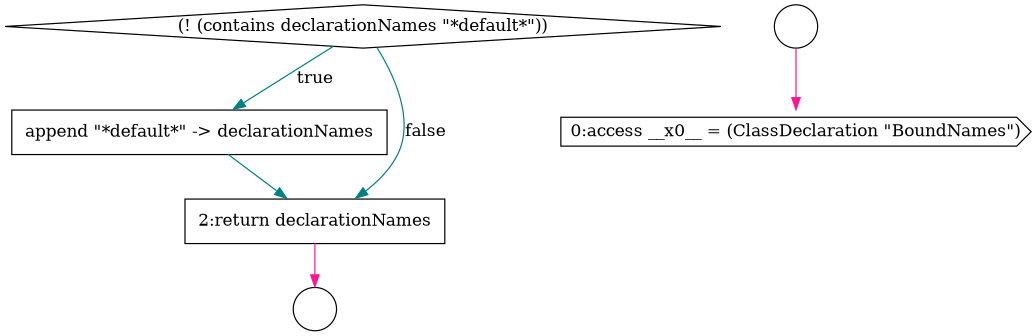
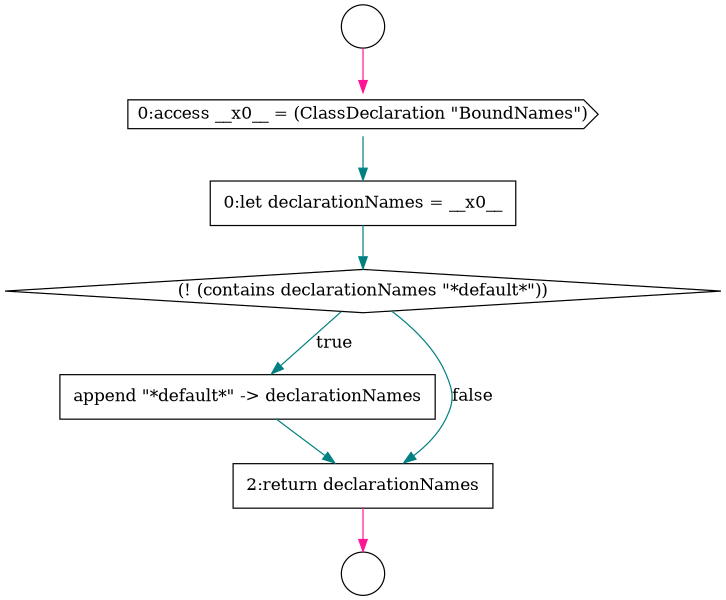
node "0:let declarationNames = __x0__": added
